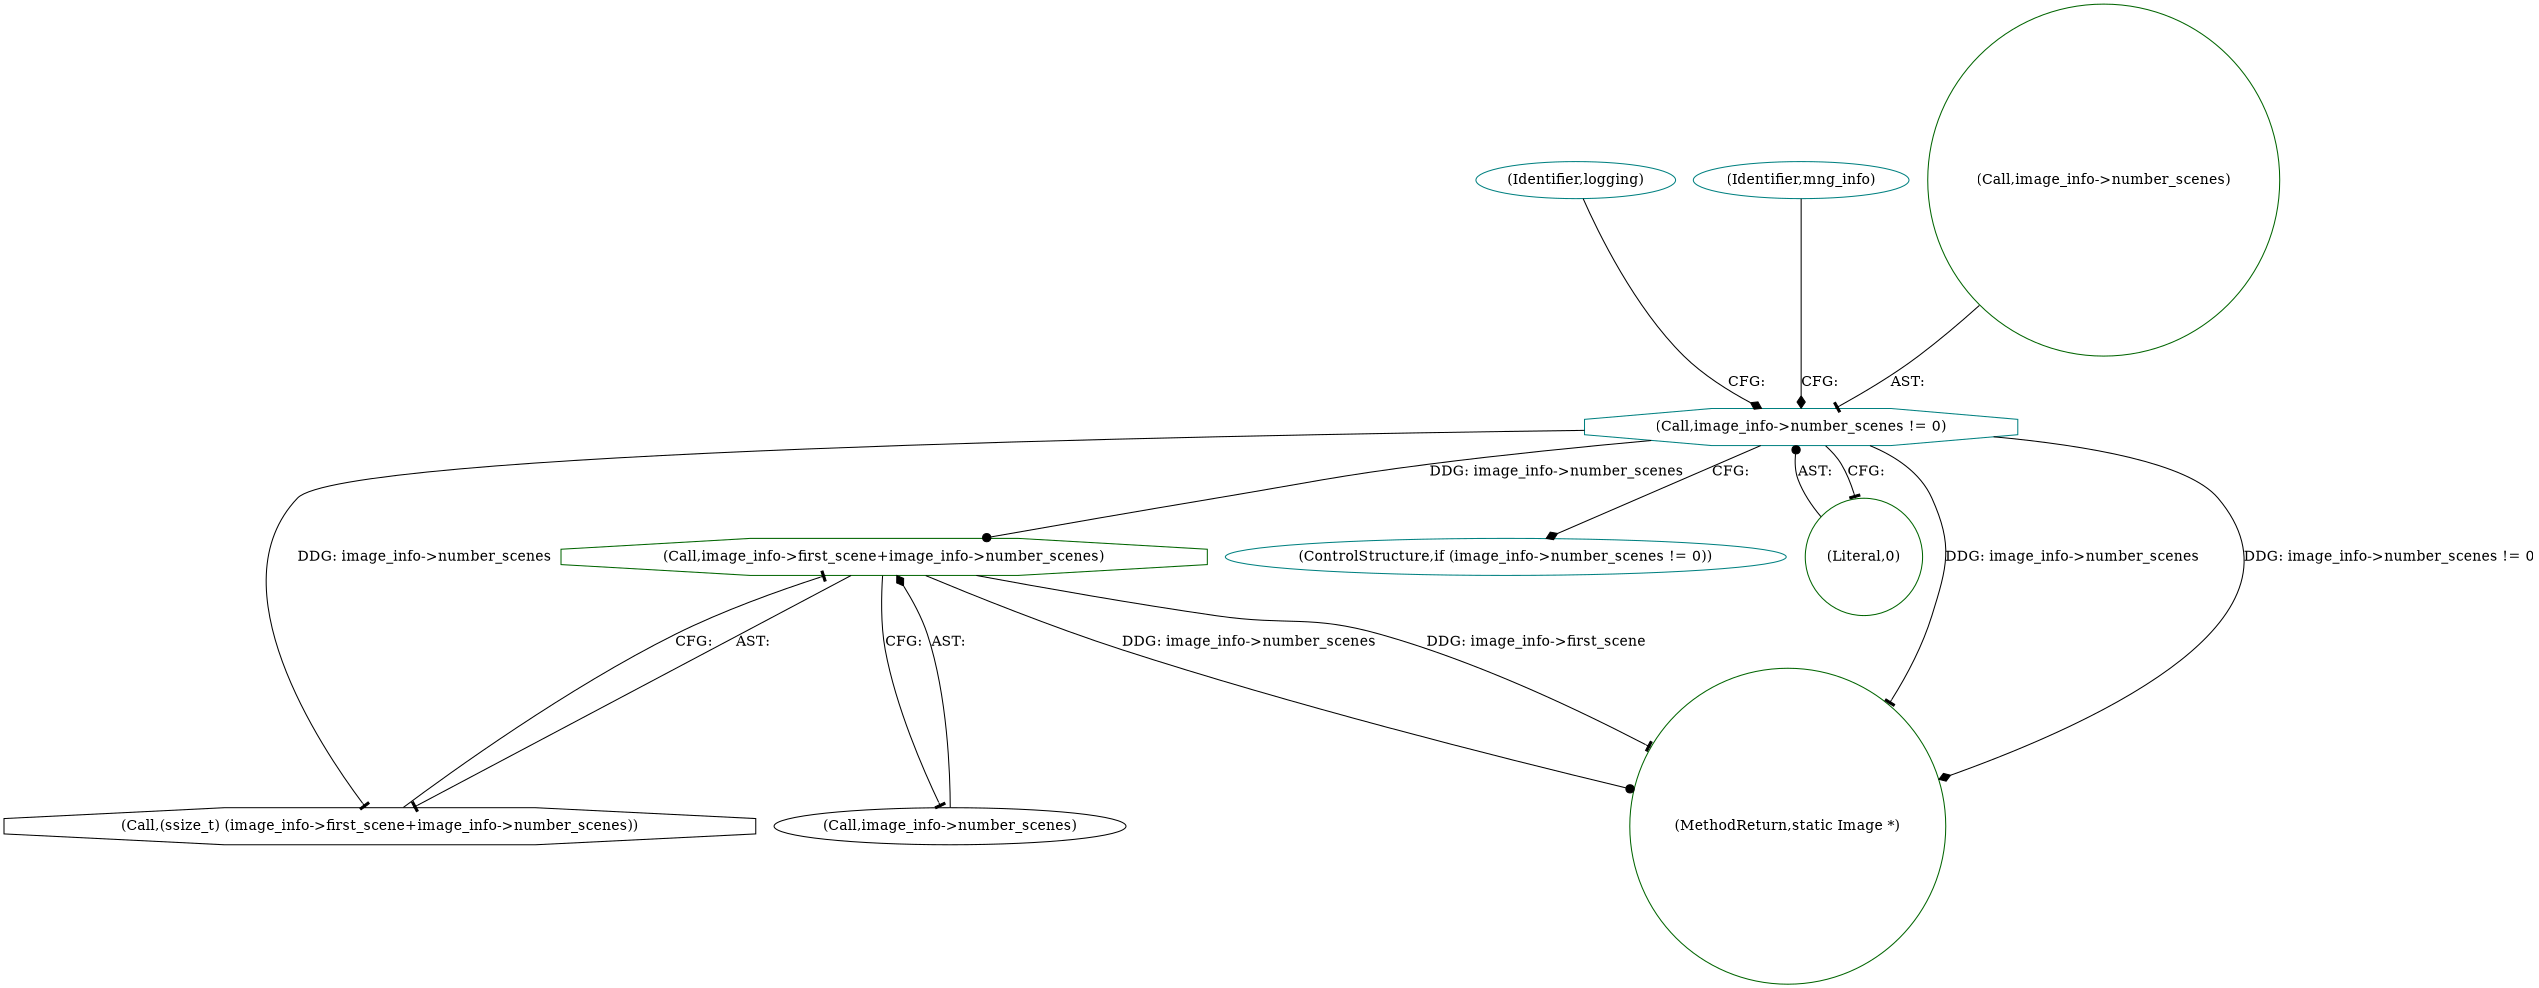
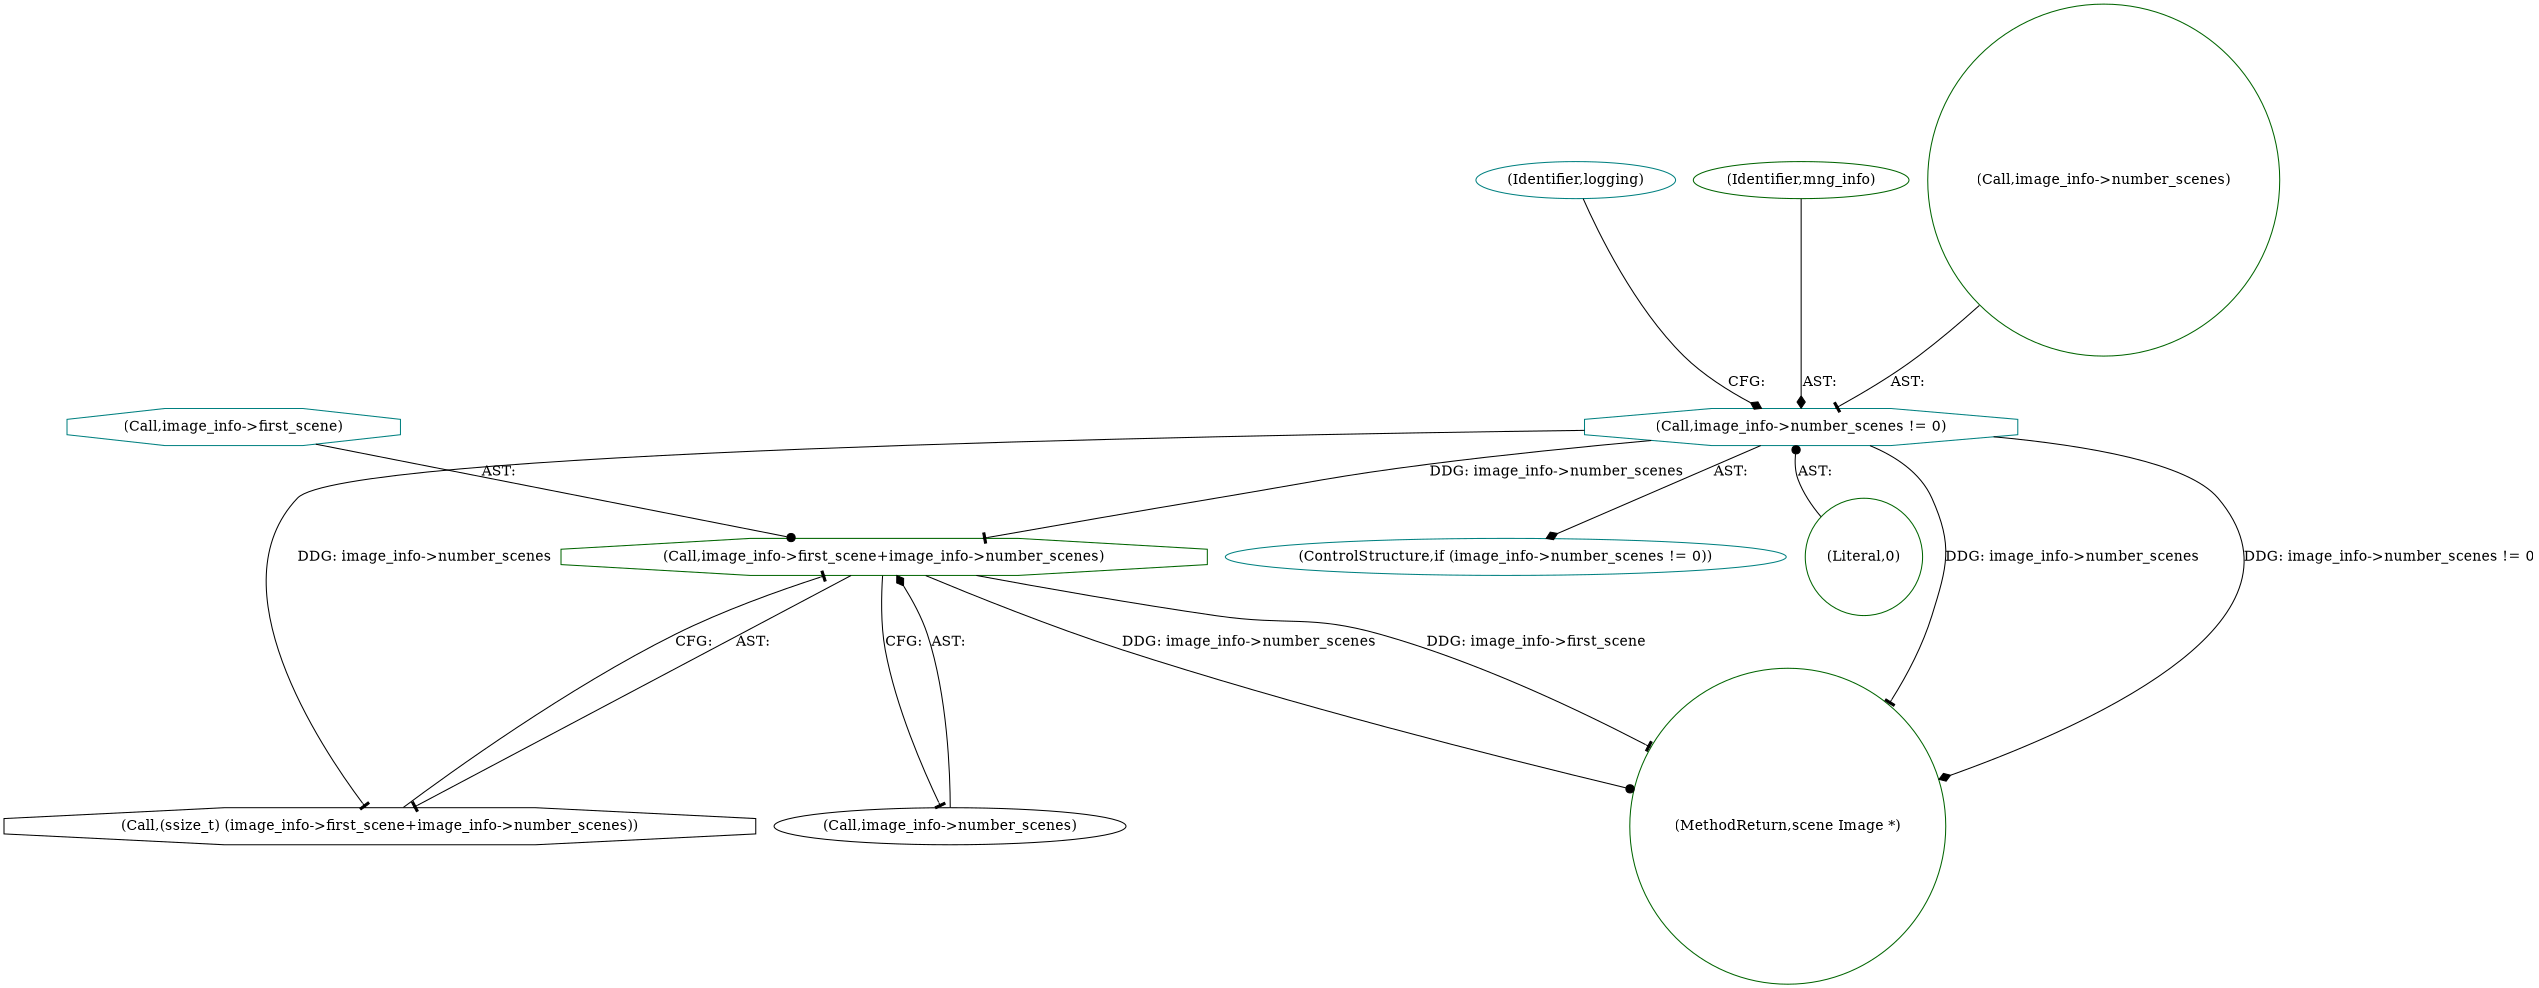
node "(Identifier,mng_info)": color teal -> darkgreen
edge "(Identifier,mng_info)" -> "(Call,image_info->number_scenes != 0)": label "CFG: " -> "AST: "
node "(Call,image_info->first_scene)": added
edge "(Call,image_info->number_scenes != 0)" -> "(Literal,0)": removed, label "CFG:"
edge "(Call,image_info->number_scenes != 0)" -> "(ControlStructure,if (image_info->number_scenes != 0))": label "CFG: " -> "AST: "
edge "(Call,image_info->number_scenes != 0)" -> "(Call,image_info->first_scene+image_info->number_scenes)": arrowhead dot -> tee
node "(MethodReturn,static Image *)": label "(MethodReturn,static Image *)" -> "(MethodReturn,scene Image *)"
